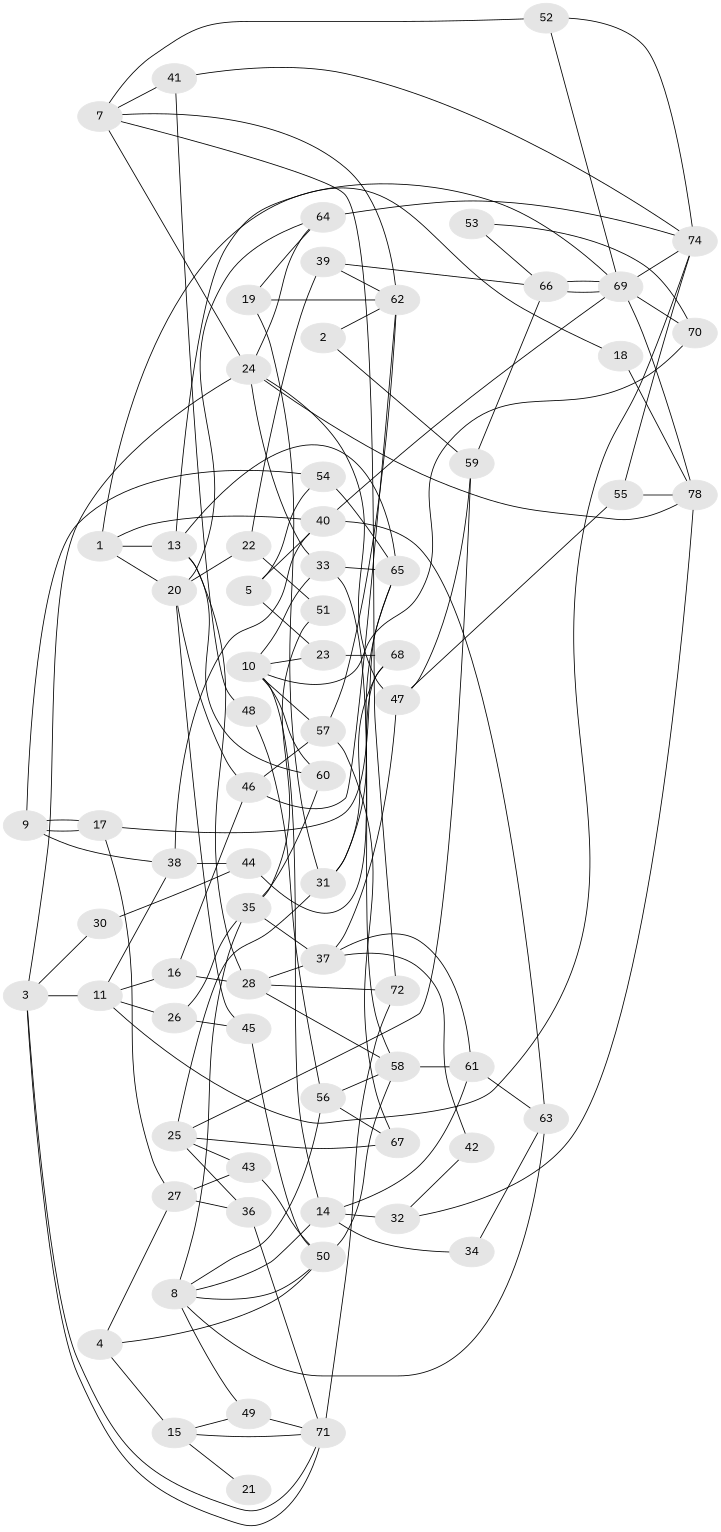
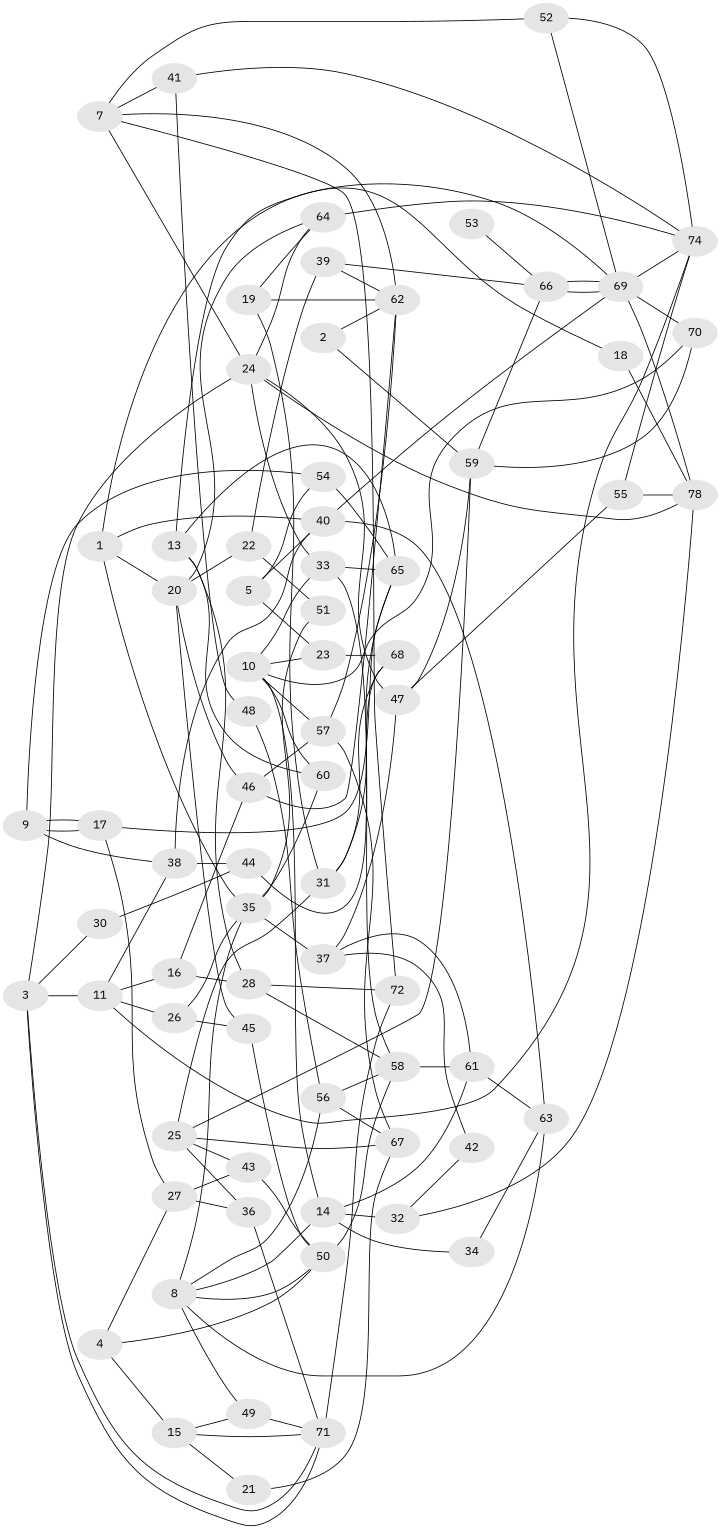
edge "53" -- "70": now "59" -- "70"
edge "1" -- "13": now "1" -- "35"
edge "37" -- "28": removed
edge "67" -- "21": added
